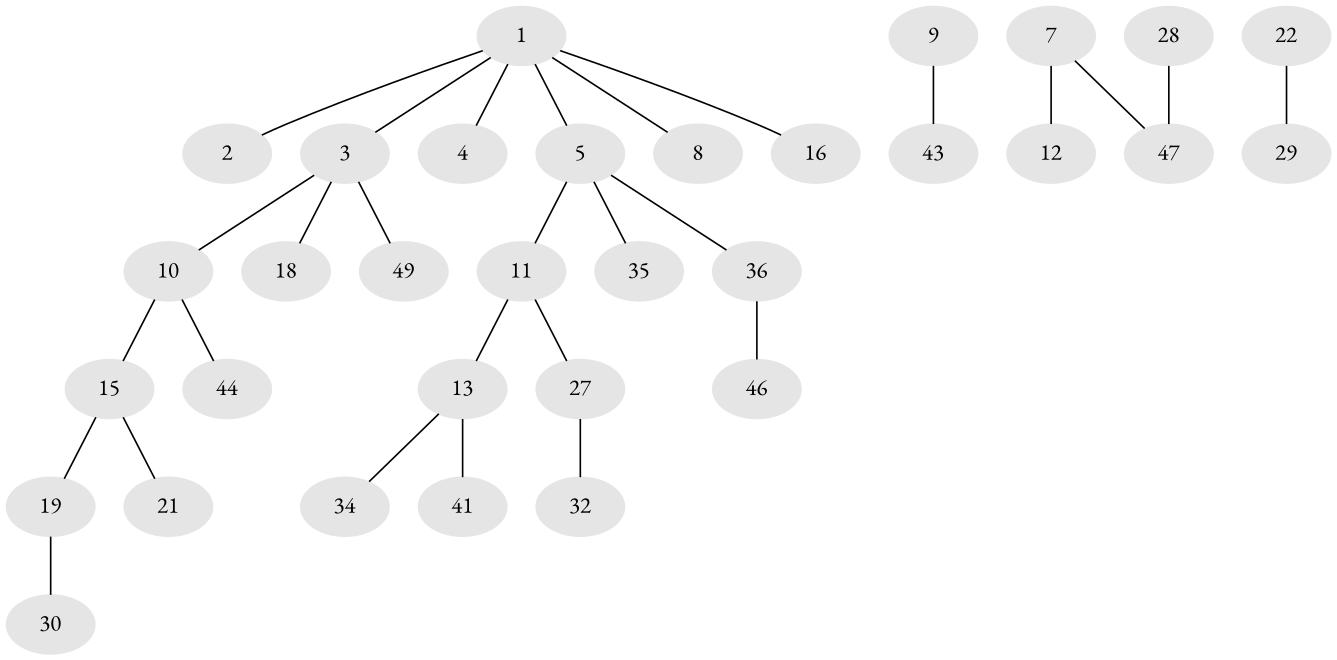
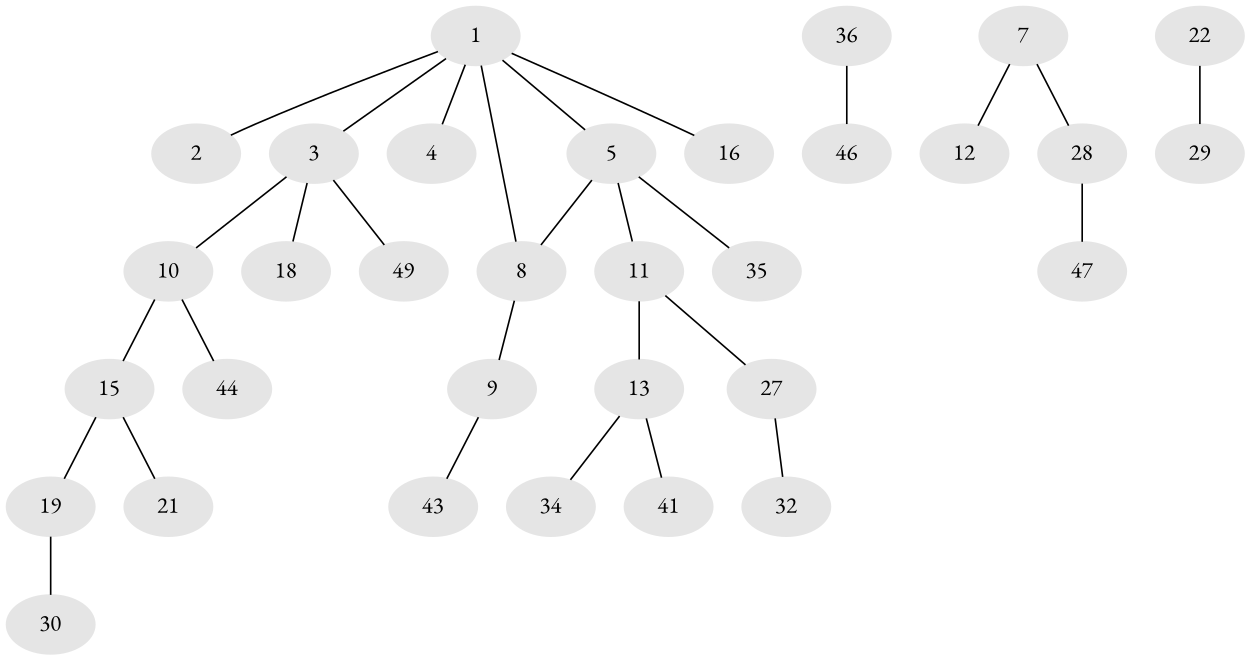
edge "7" -- "47": now "7" -- "28"
edge "5" -- "36": now "5" -- "8"
edge "8" -- "9": added
